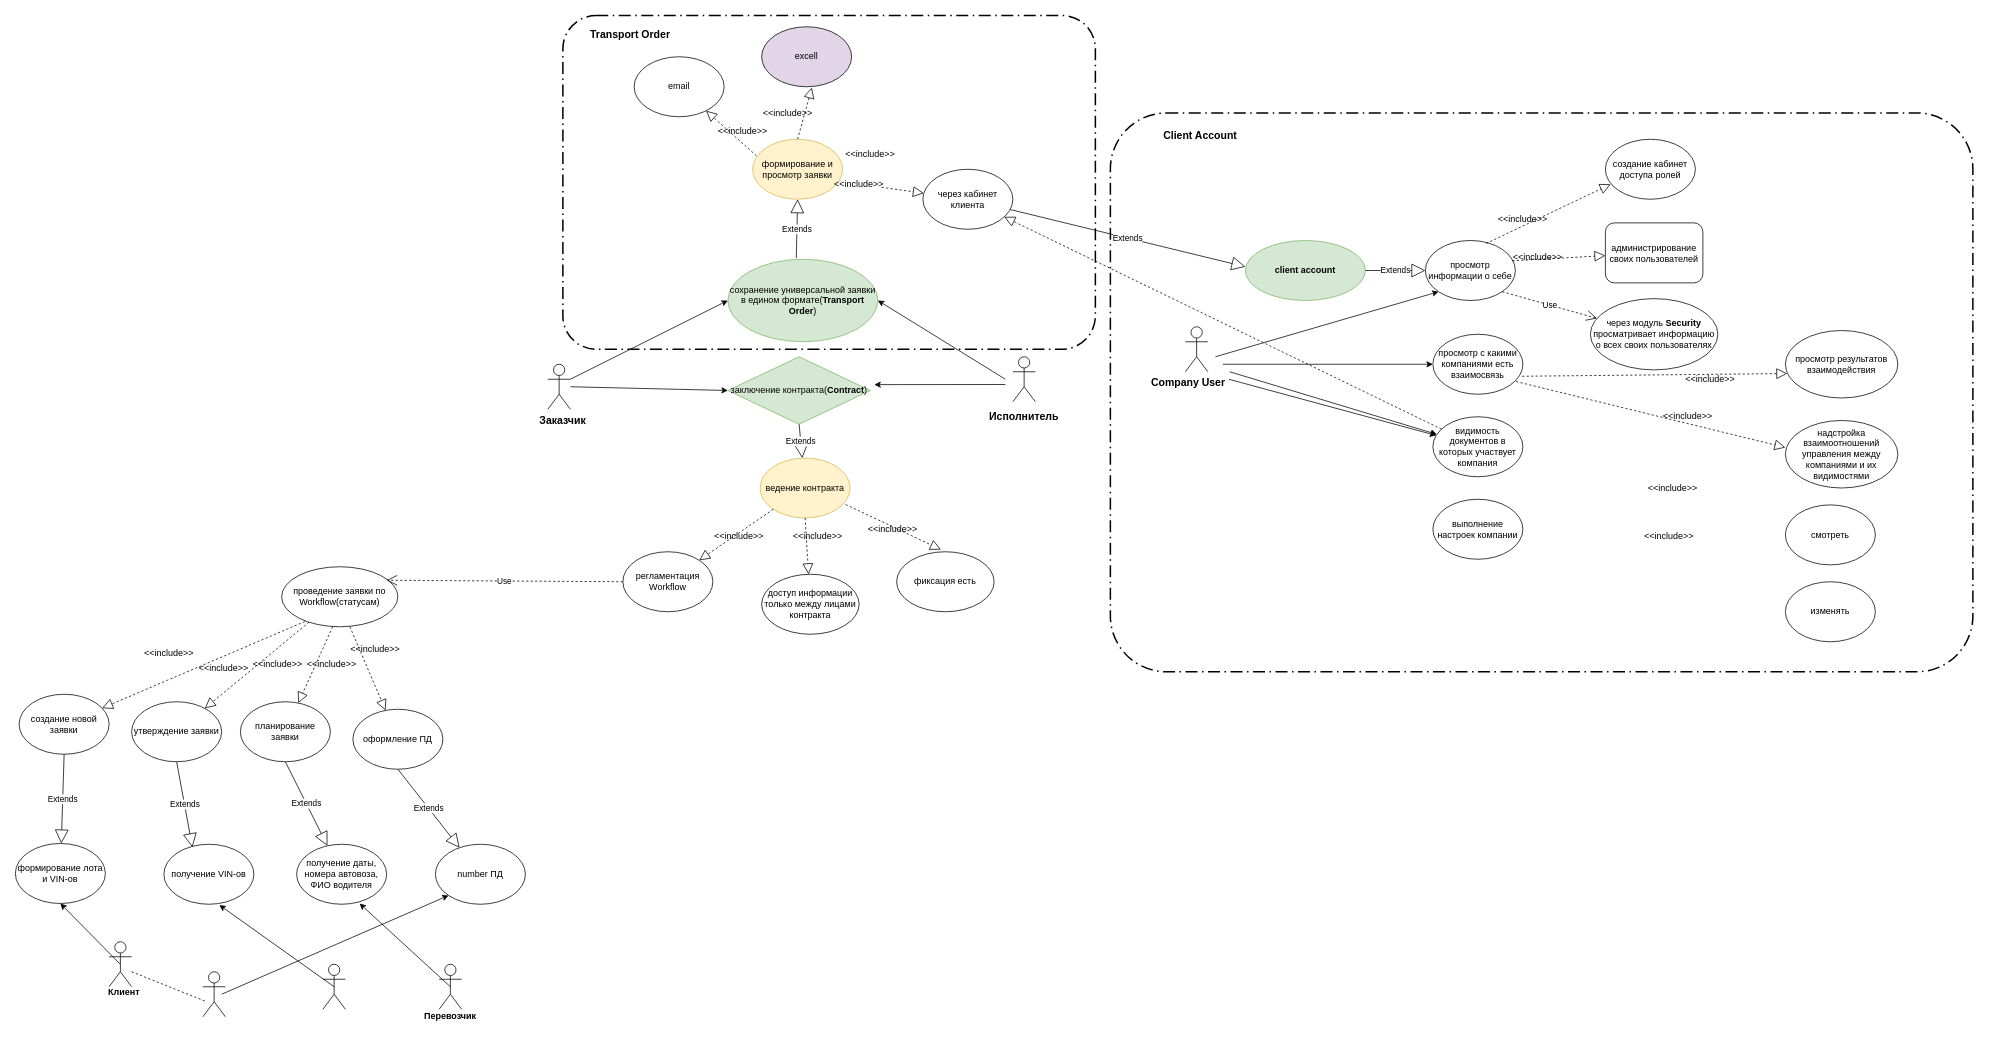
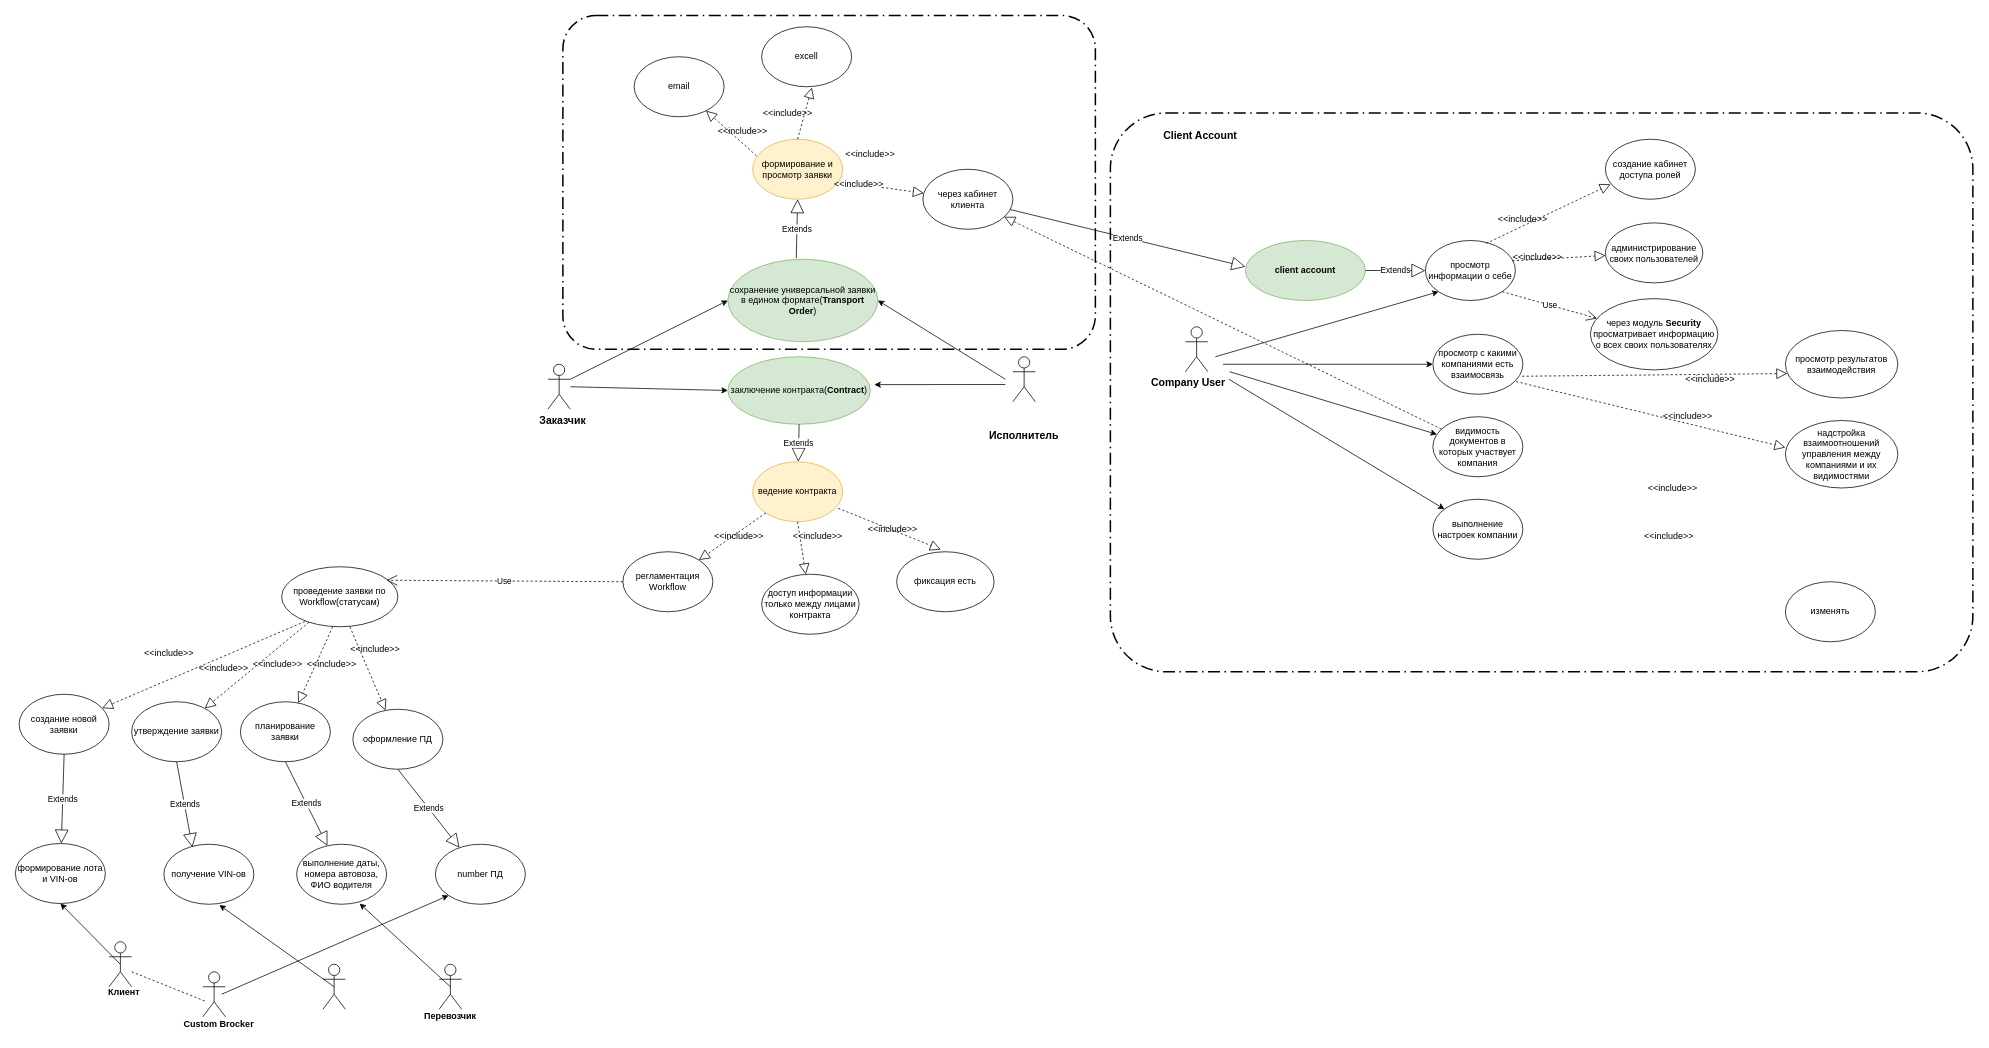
node "Transport Order": removed
node "excell": fillcolor #e1d5e7 -> #ffffff
node "администрирование своих пользователей": shape rounded rectangle -> ellipse
node "заключение контракта(Contract)": shape diamond -> ellipse
edge "Company User" -> "видимость документов в которых участвует компания": now "Company User" -> "выполнение настроек компании"
node "Исполнитель": moved (1024, 417) -> (1024, 435)
node "ведение контракта": moved (805, 488) -> (798, 492)
node "смотреть": removed
node "получение даты, номера автовоза, ФИО водителя": label "получение даты, номера автовоза, ФИО водителя" -> "выполнение даты, номера автовоза, ФИО водителя"
node "Custom Brocker": added
